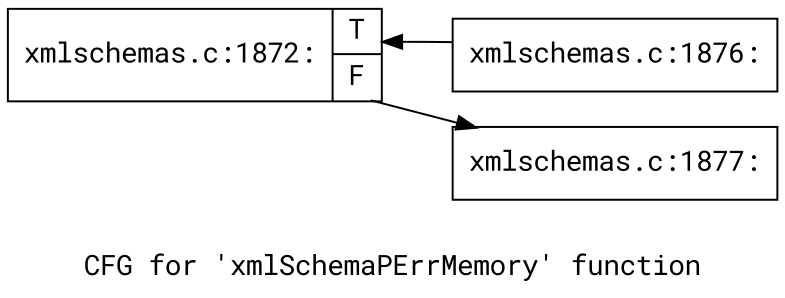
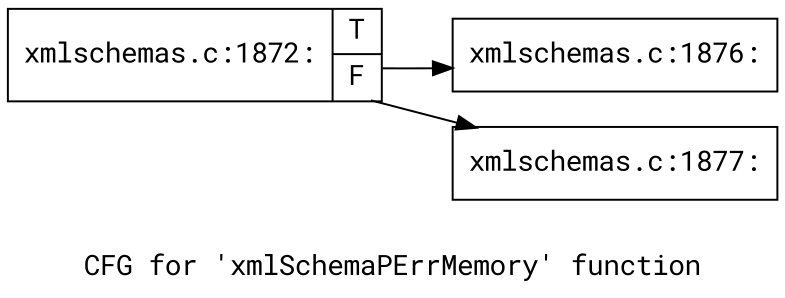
edge "xmlschemas.c:1876:" -> "xmlschemas.c:1872:": reversed
